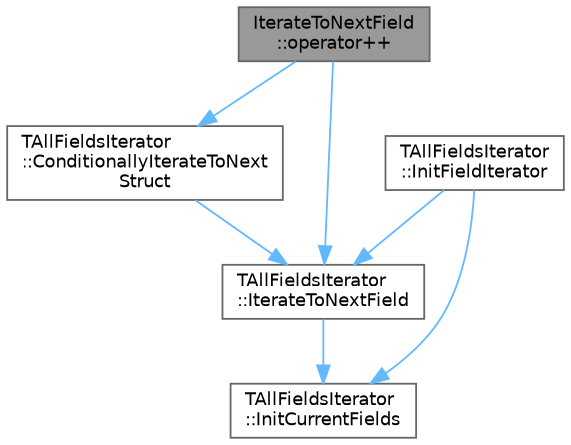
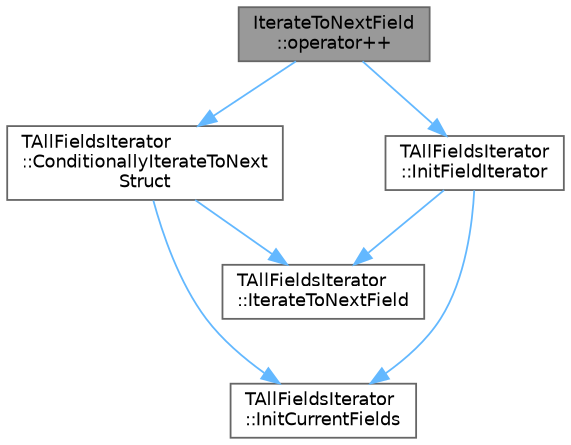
edge "IterateToNextField ::operator++" -> "TAllFieldsIterator ::IterateToNextField": now "IterateToNextField ::operator++" -> "TAllFieldsIterator ::InitFieldIterator"
edge "TAllFieldsIterator ::IterateToNextField" -> "TAllFieldsIterator ::InitCurrentFields": now "TAllFieldsIterator ::ConditionallyIterateToNext Struct" -> "TAllFieldsIterator ::InitCurrentFields"
